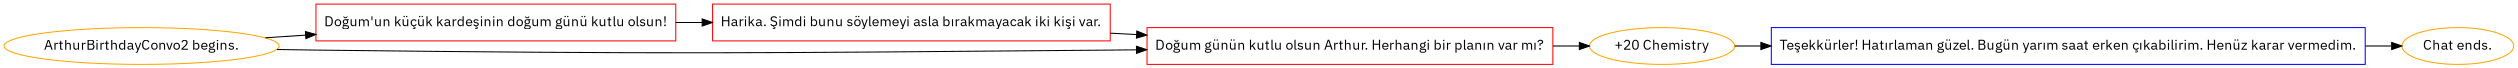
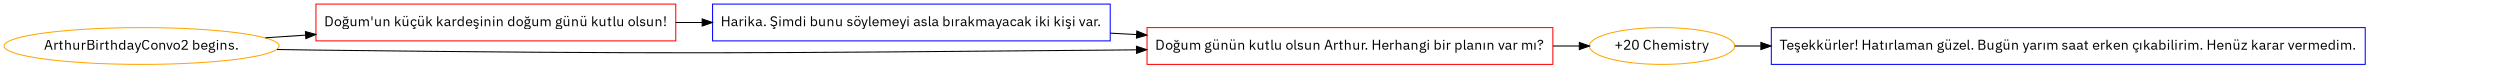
node "Harika. Şimdi bunu söylemeyi asla bırakmayacak iki kişi var.": color red -> blue
node "Chat ends.": removed
